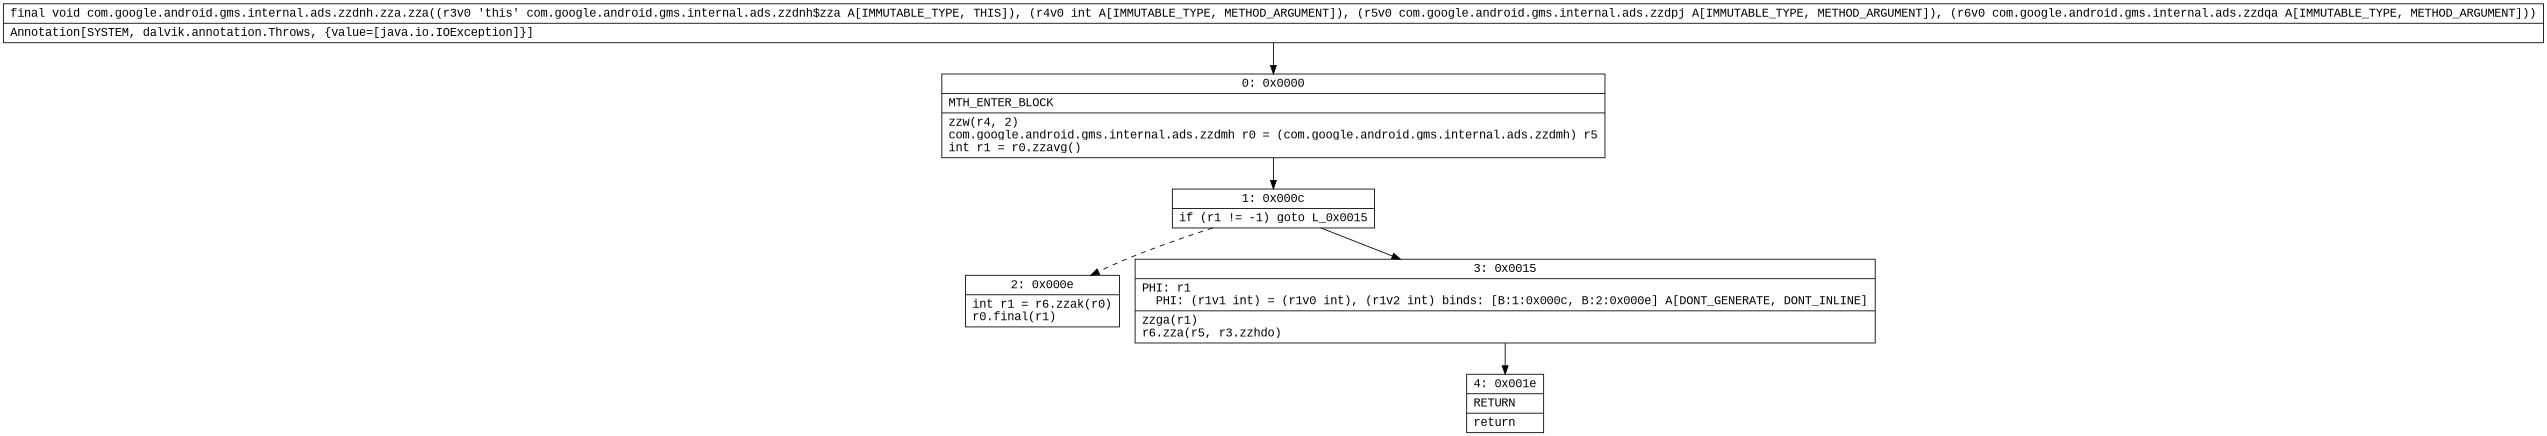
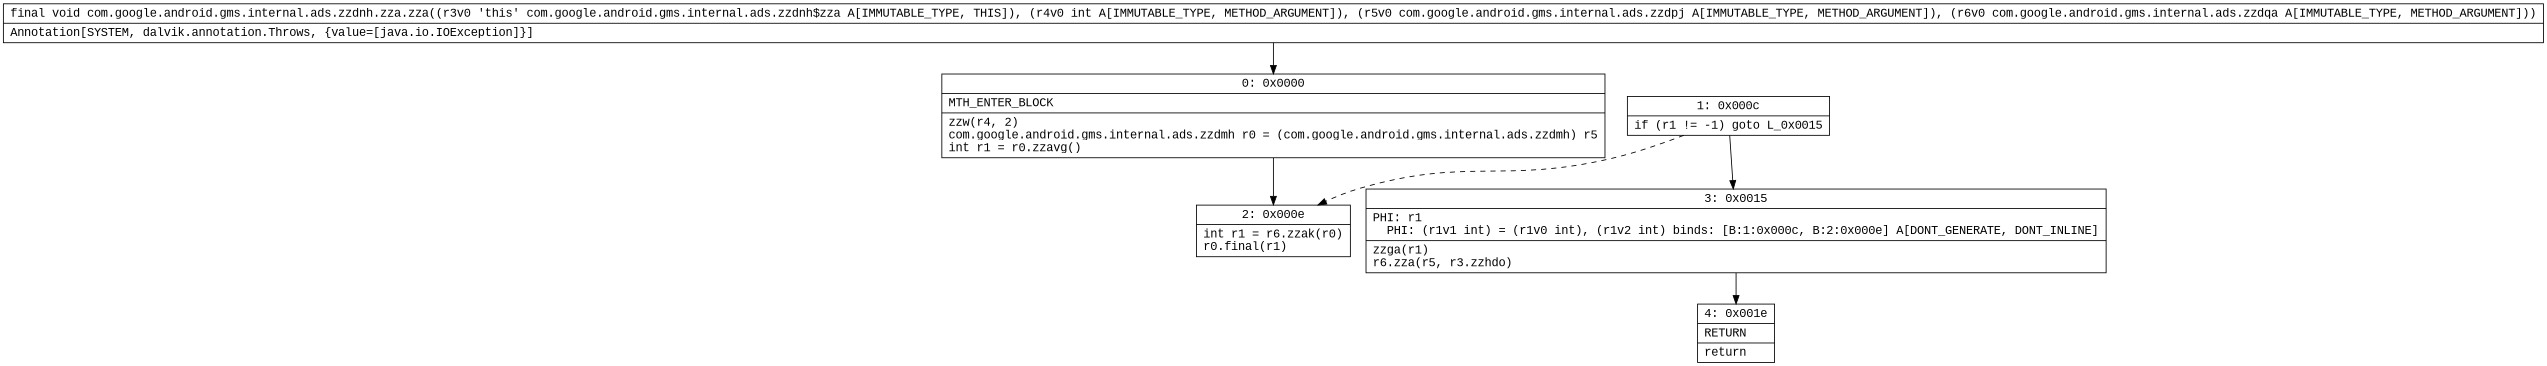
edge "0: 0x0000" -> "1: 0x000c": now "0: 0x0000" -> "2: 0x000e"
